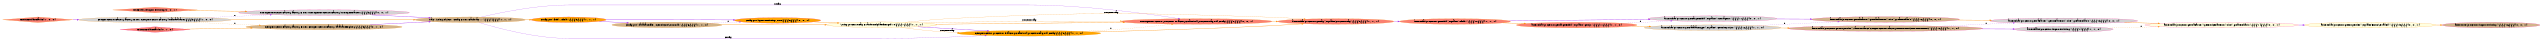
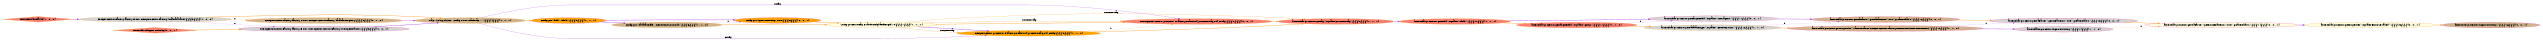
node "testAsnBuildDefaults['0', '1', '0']": removed
